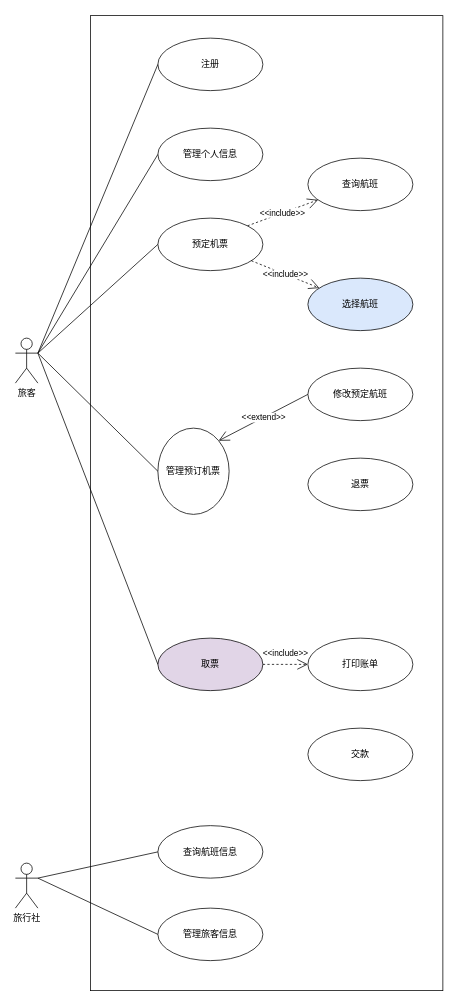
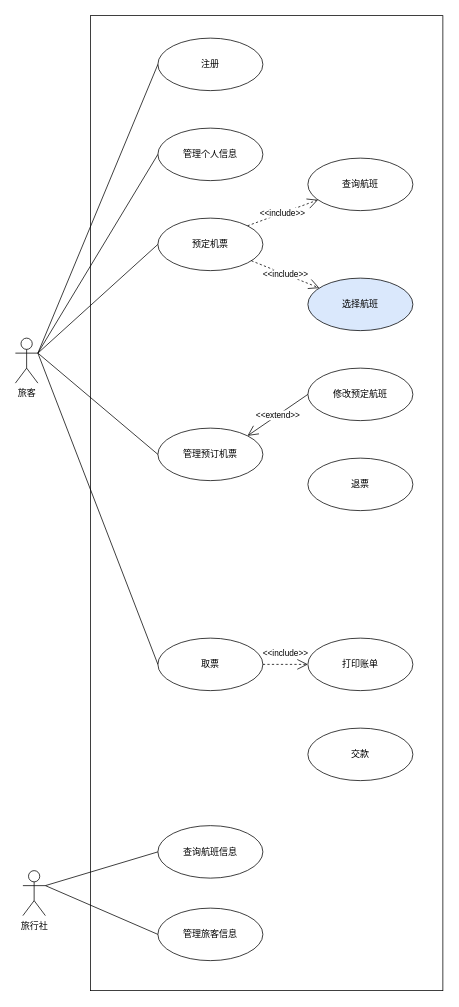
node "管理预订机票": size 71x86 -> 105x53
node "取票": fillcolor #e1d5e7 -> #ffffff
node "旅行社": moved (27, 885) -> (34, 893)
